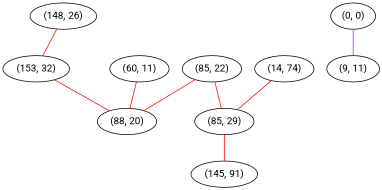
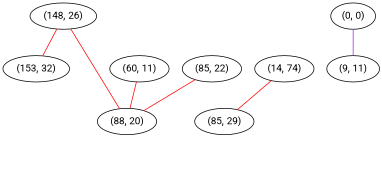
edge "(153, 32)" -- "(88, 20)": now "(148, 26)" -- "(88, 20)"
edge "(85, 22)" -- "(85, 29)": removed
node "(145, 91)": removed
